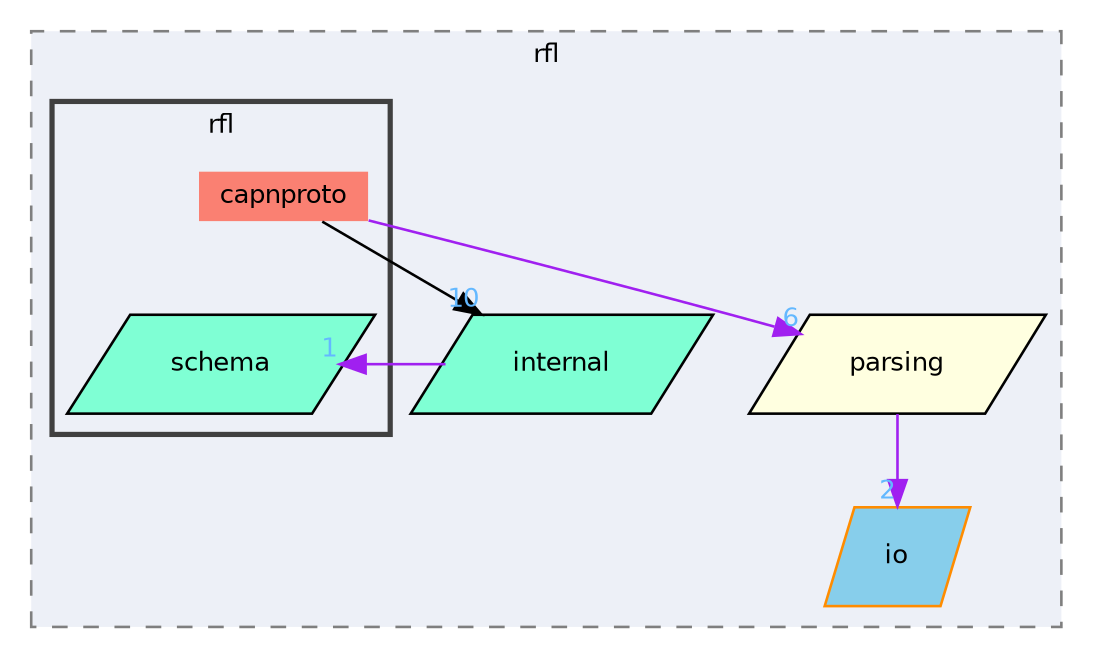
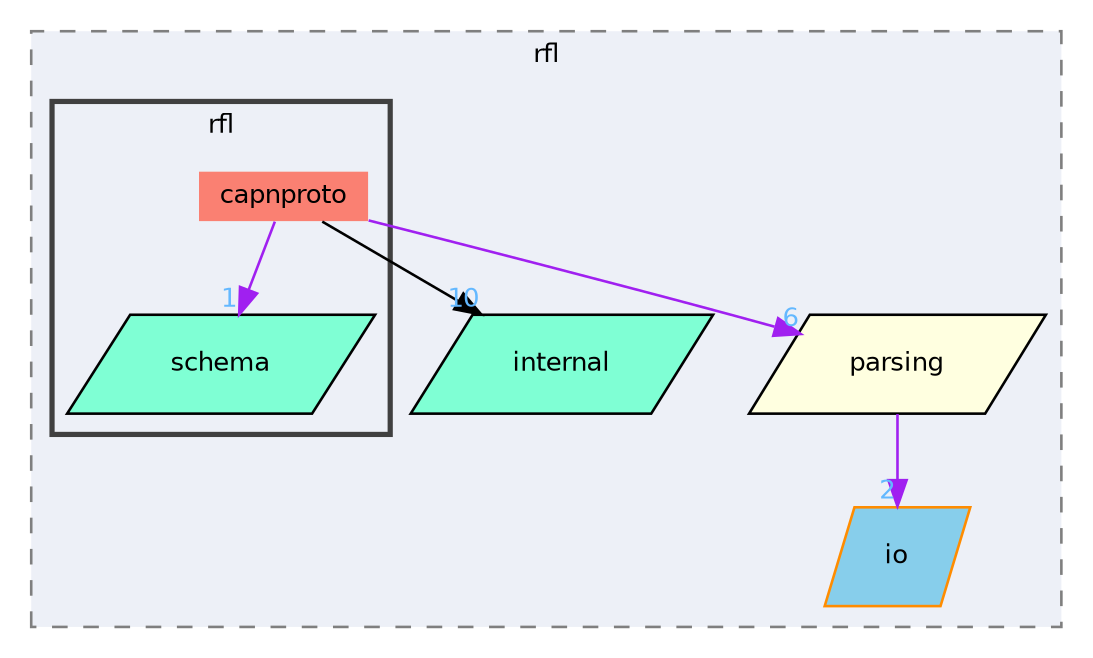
edge "internal" -> "schema": now "capnproto" -> "schema"
